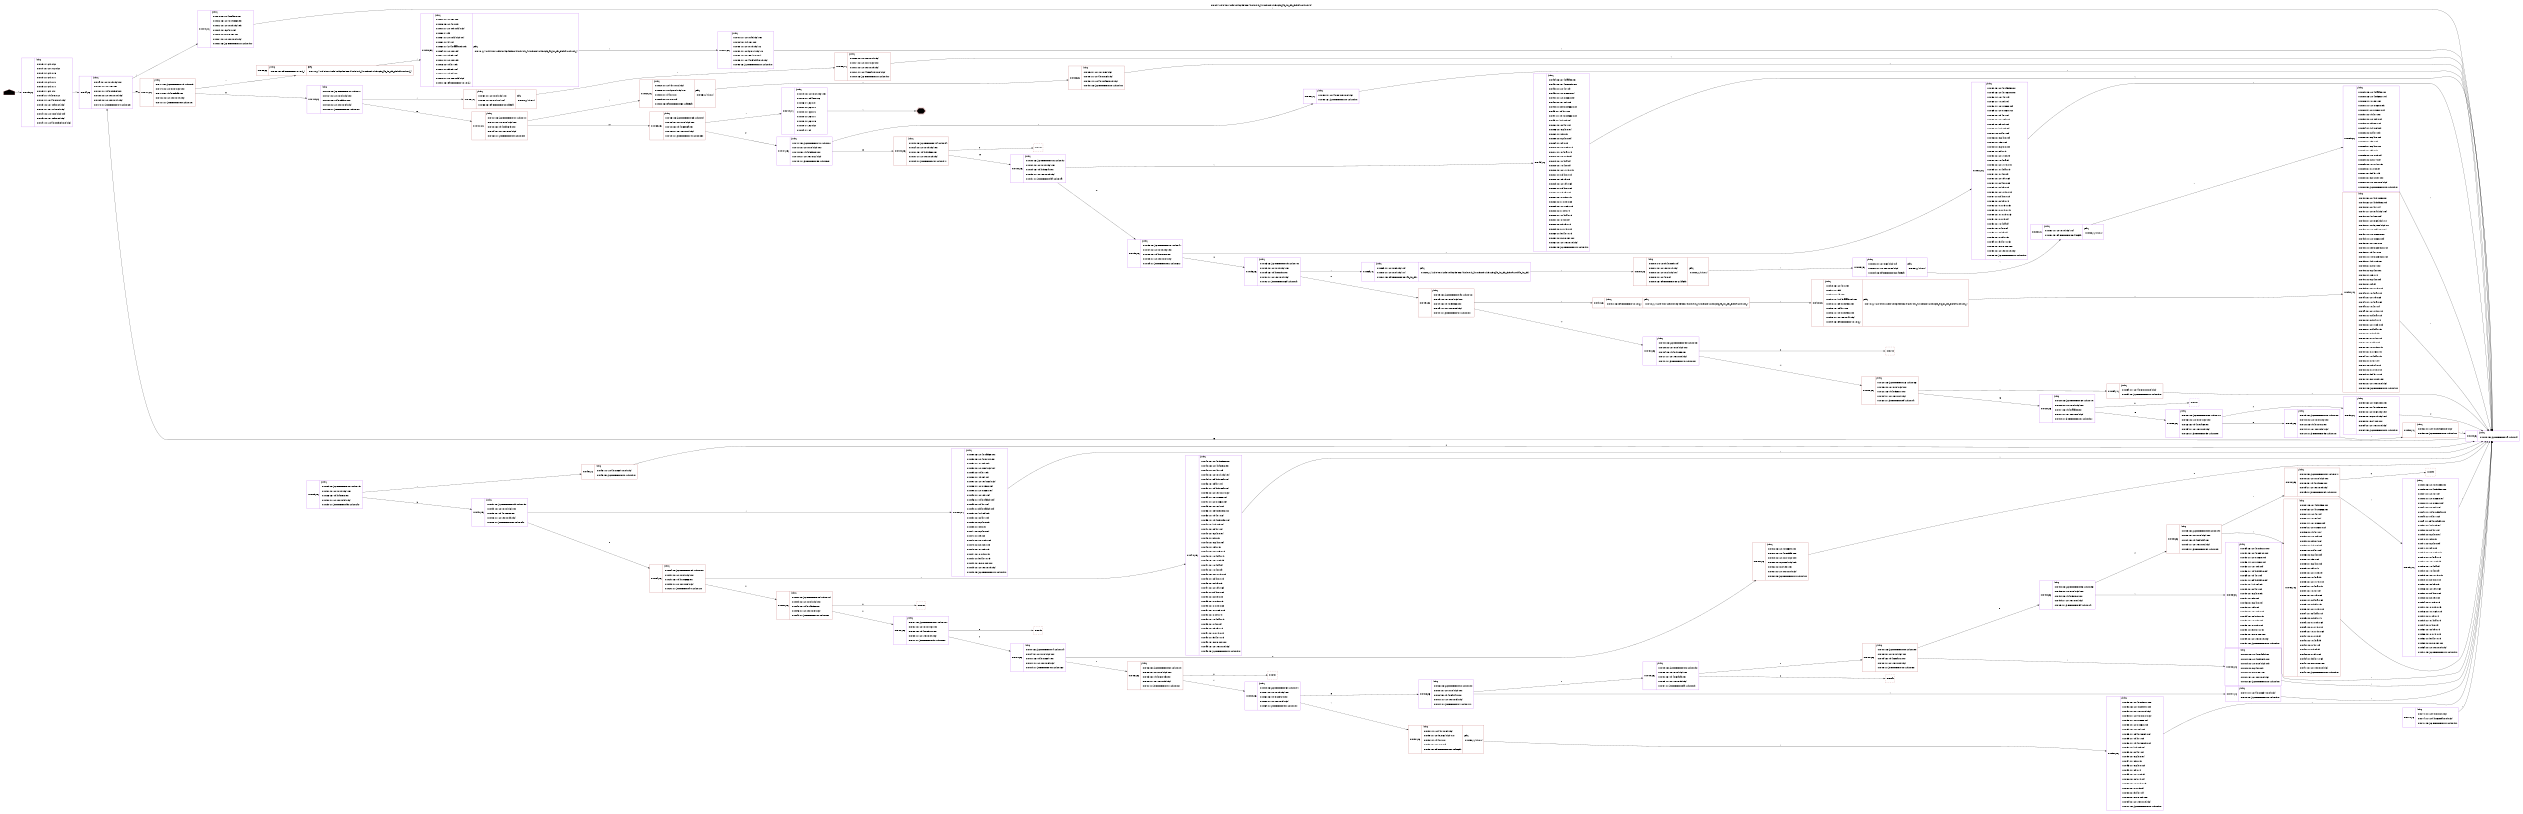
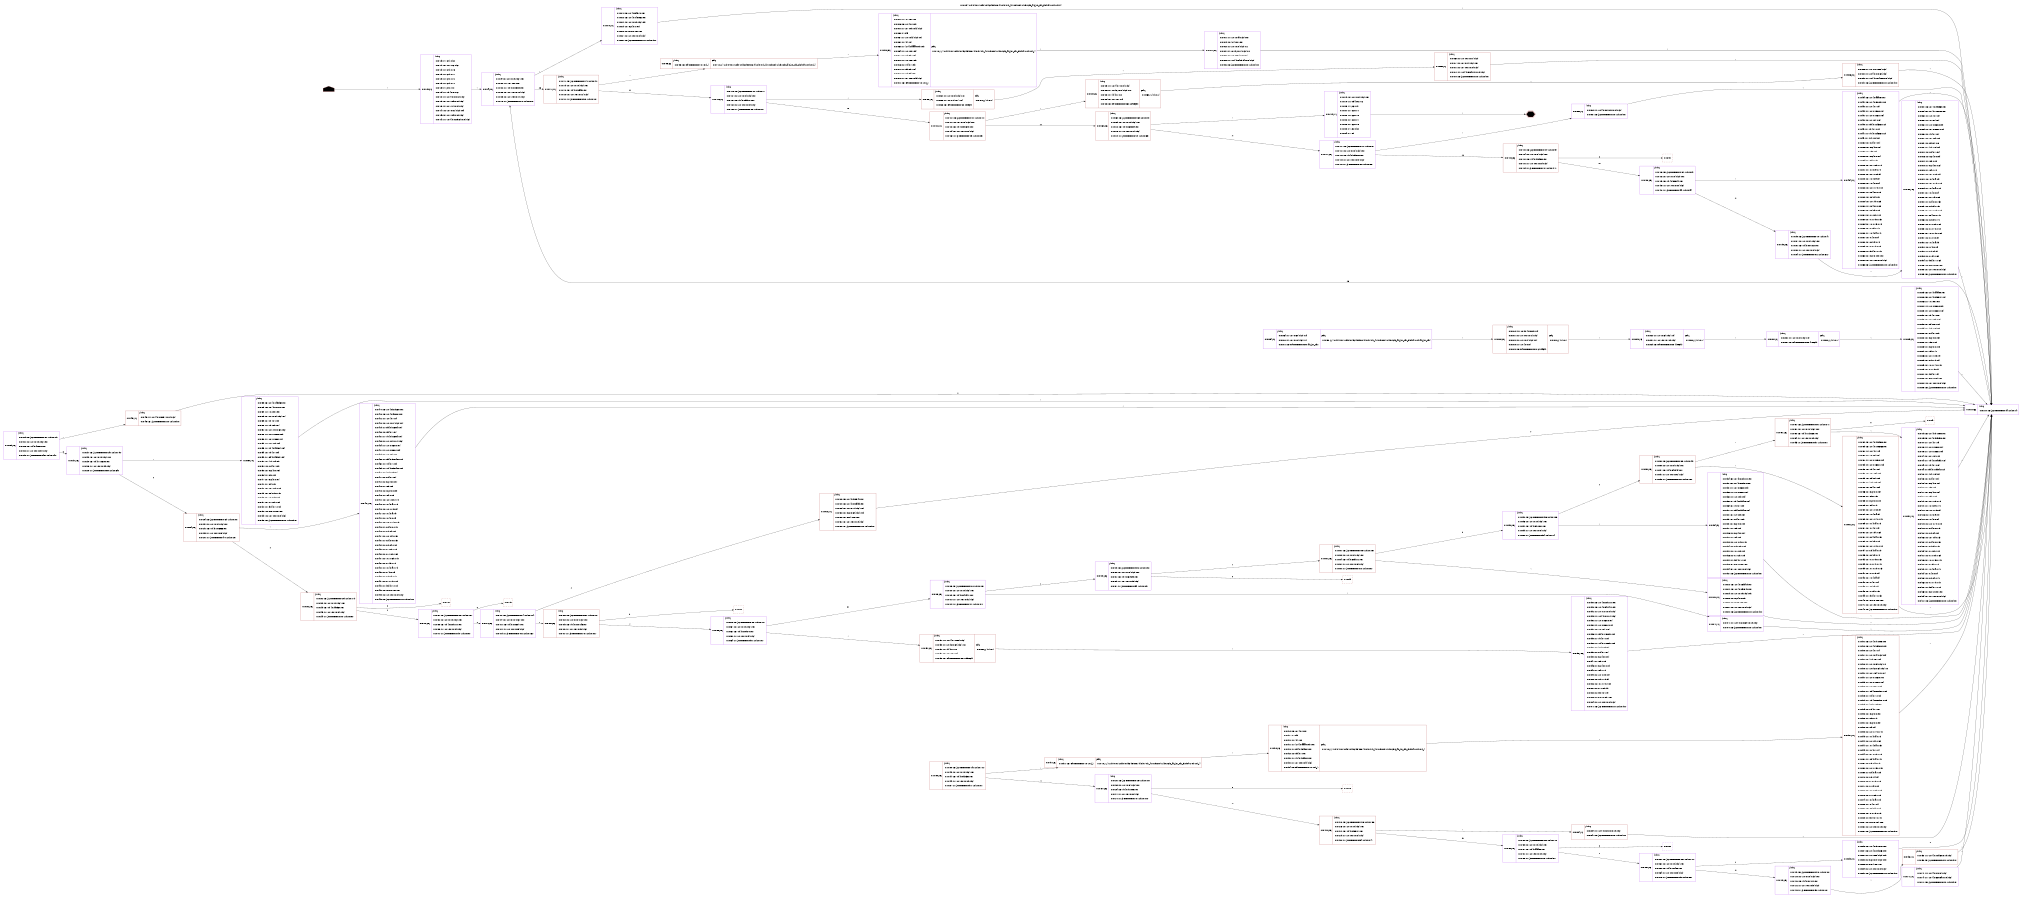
node "0x4017d5 [25]": removed
